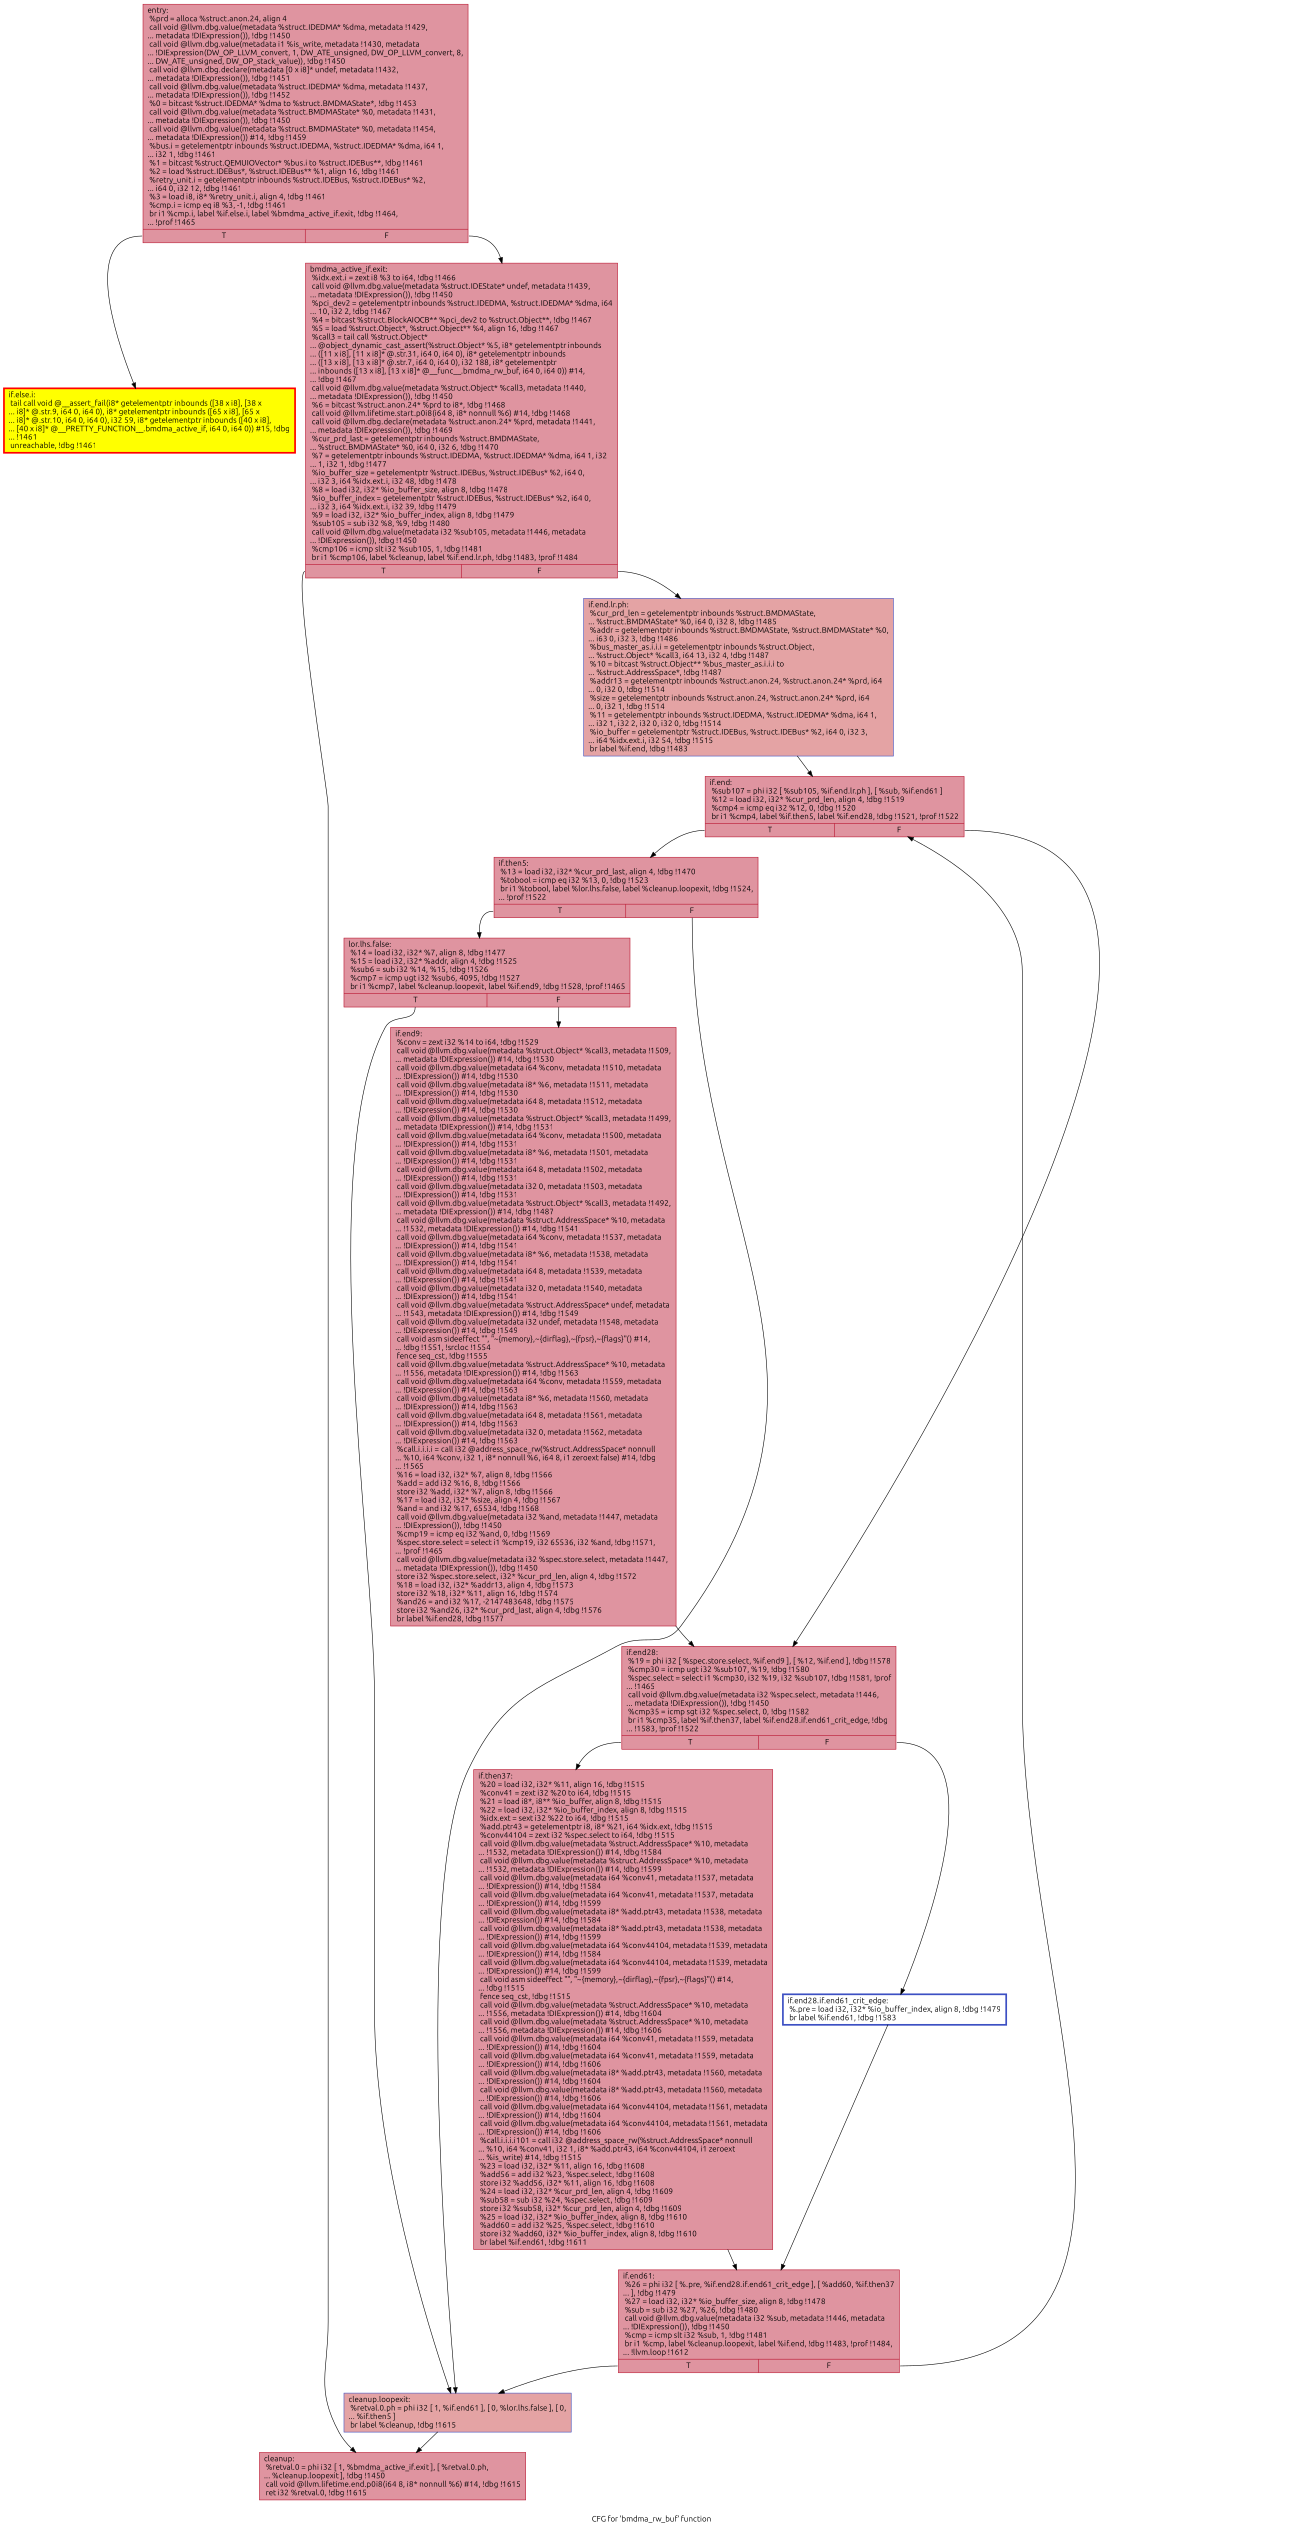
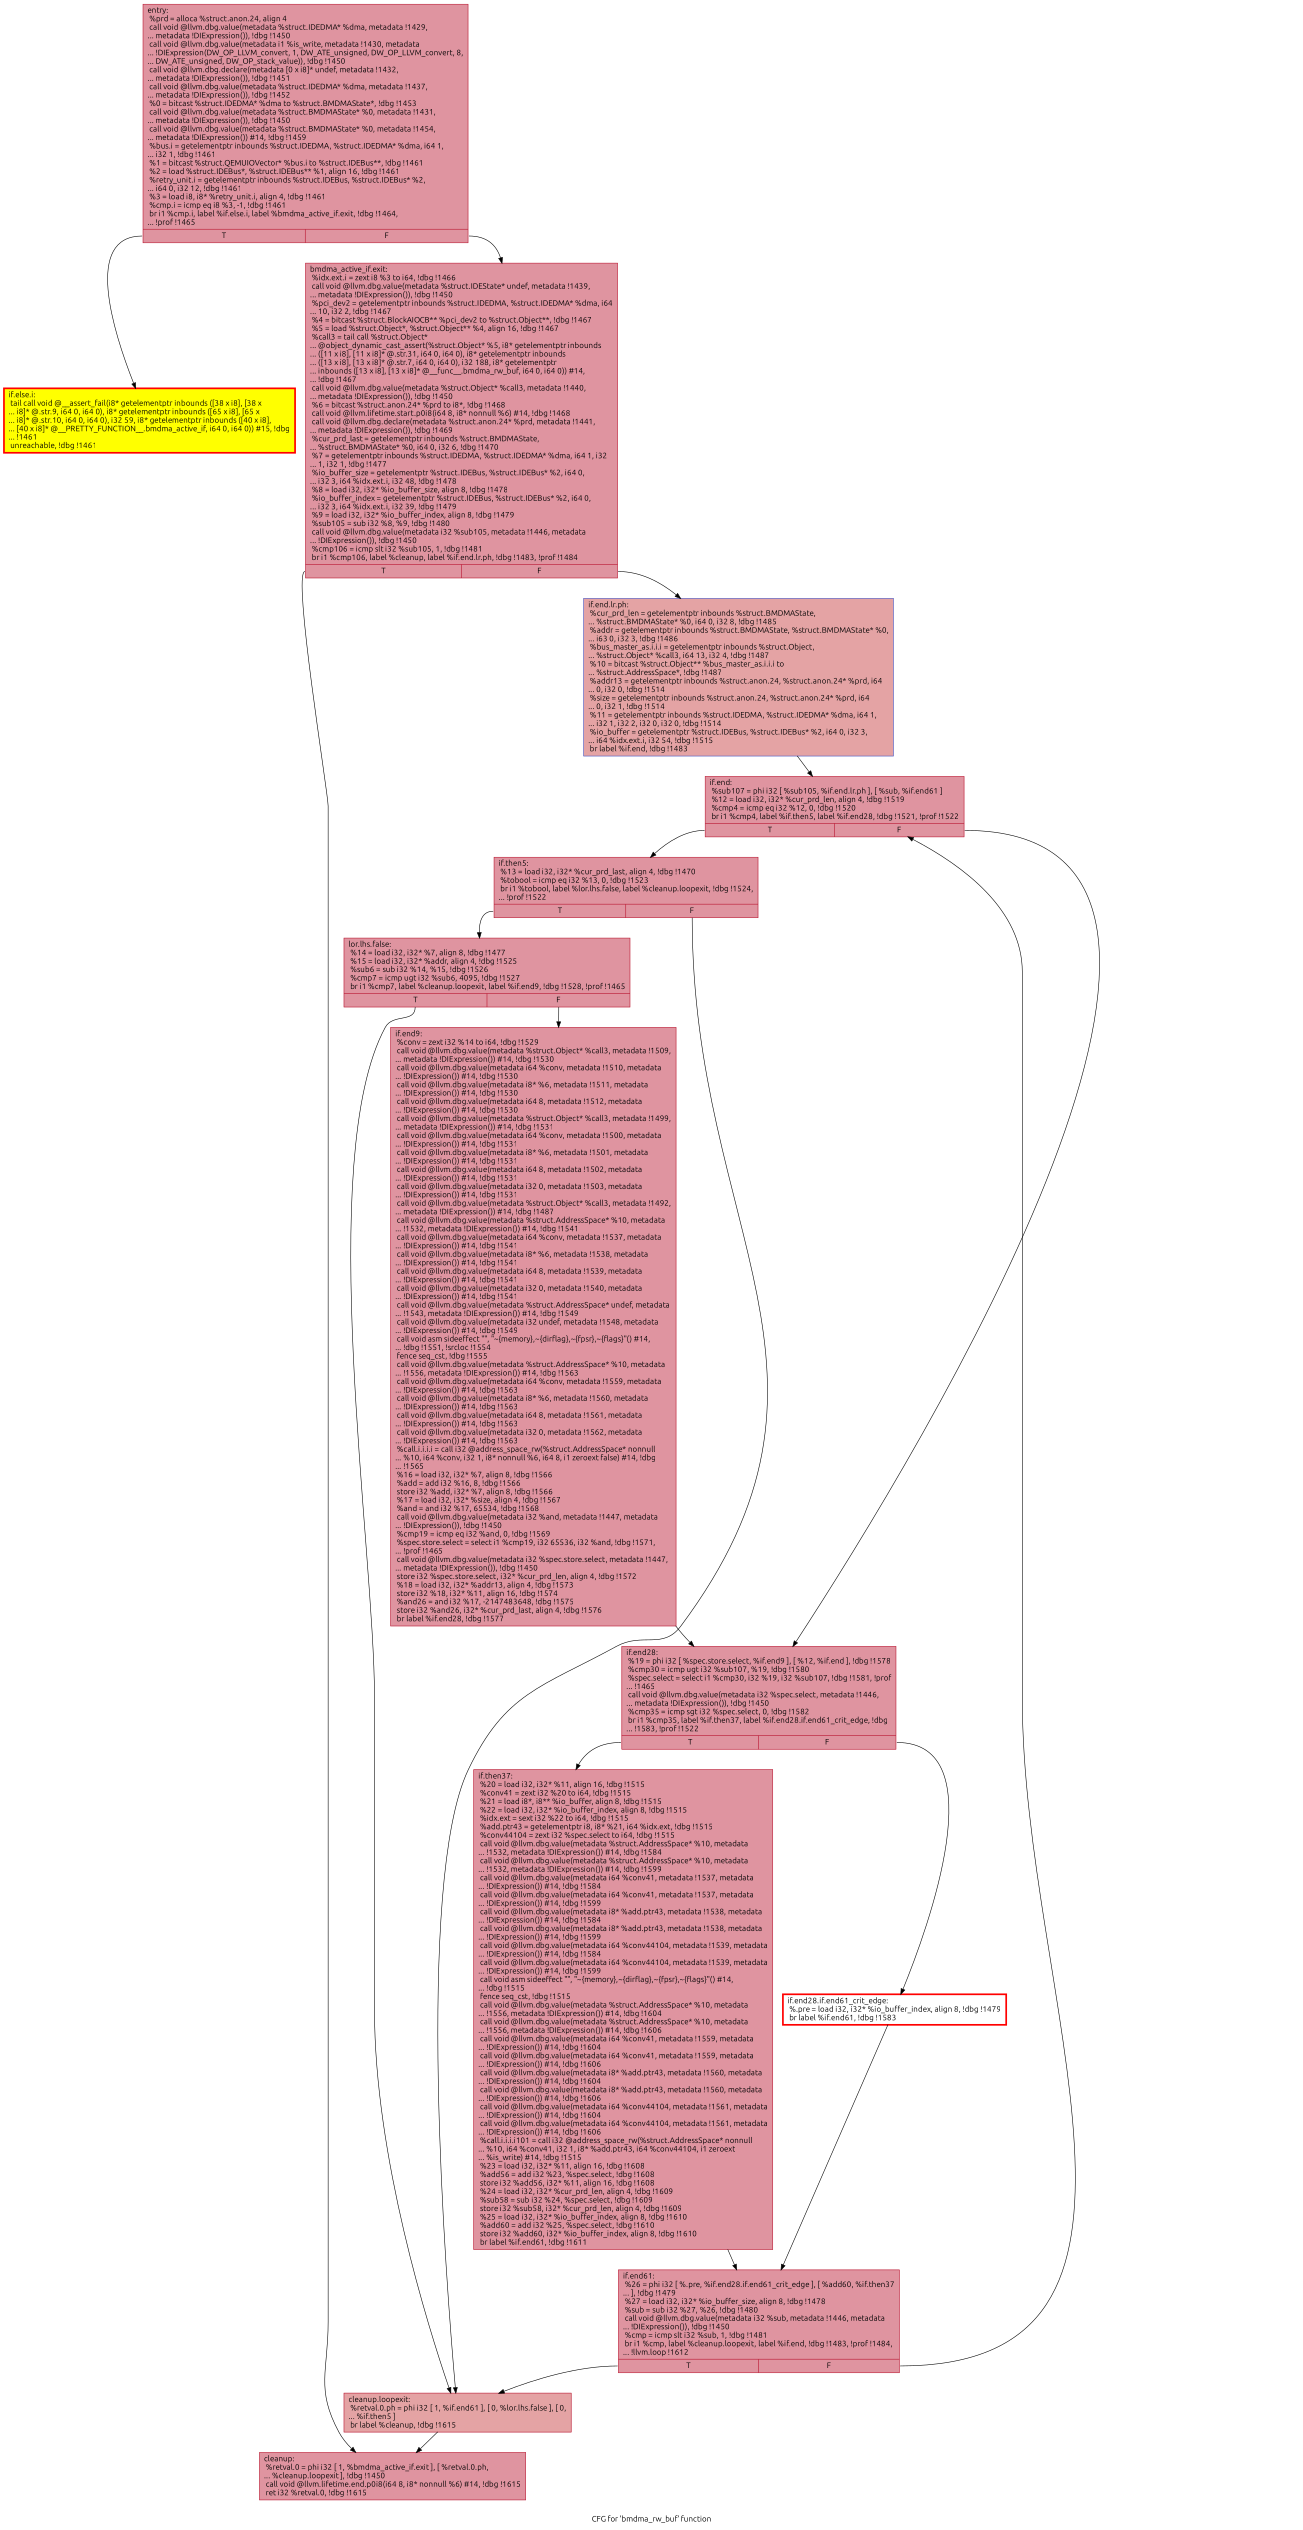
node "if.end28.if.end61_crit_edge:": color #3d50c3ff -> red
node "cleanup.loopexit:": color #3d50c3ff -> #b70d28ff
